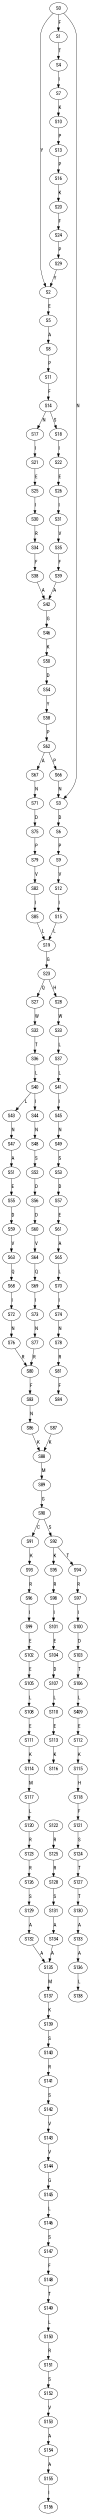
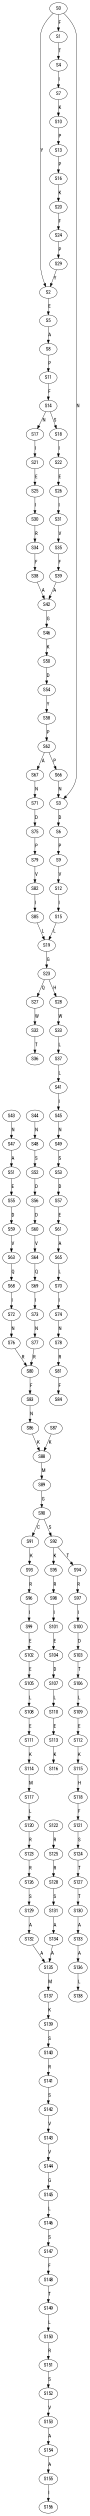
node "S40": removed
node "S409": label "S409" -> "S109"
